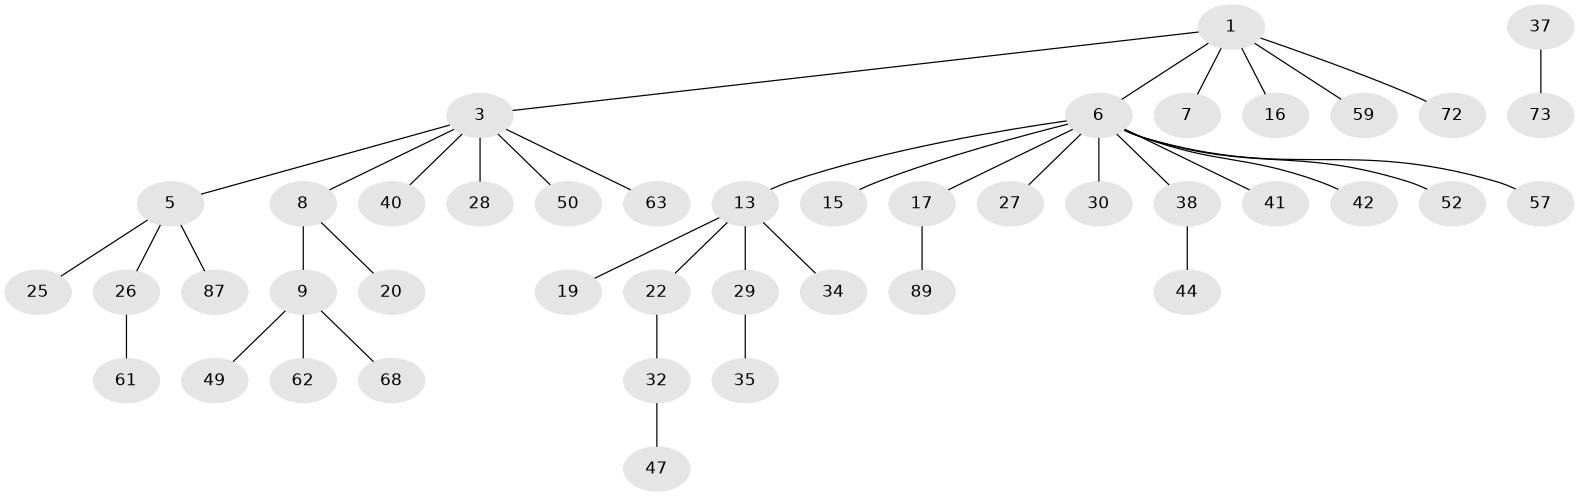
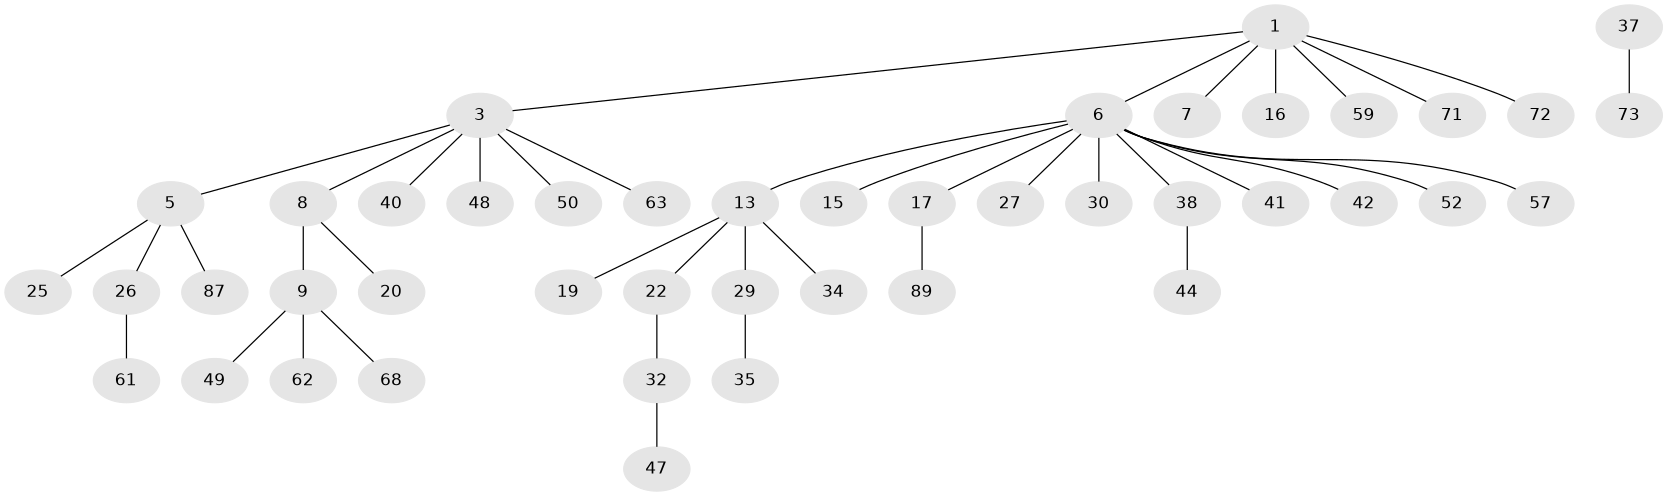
node "71": added
node "28": label "28" -> "48"
